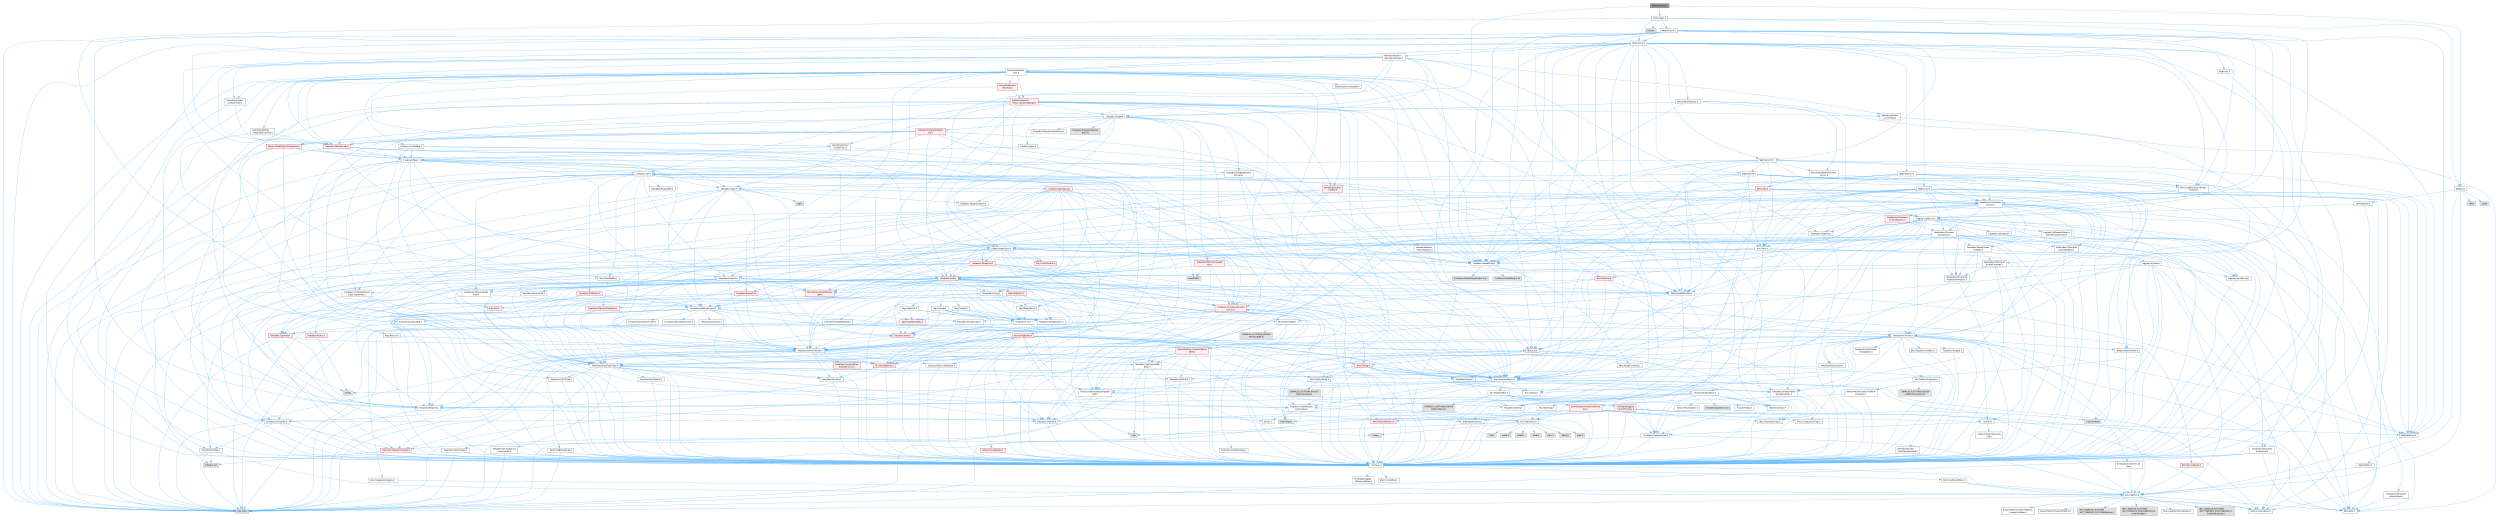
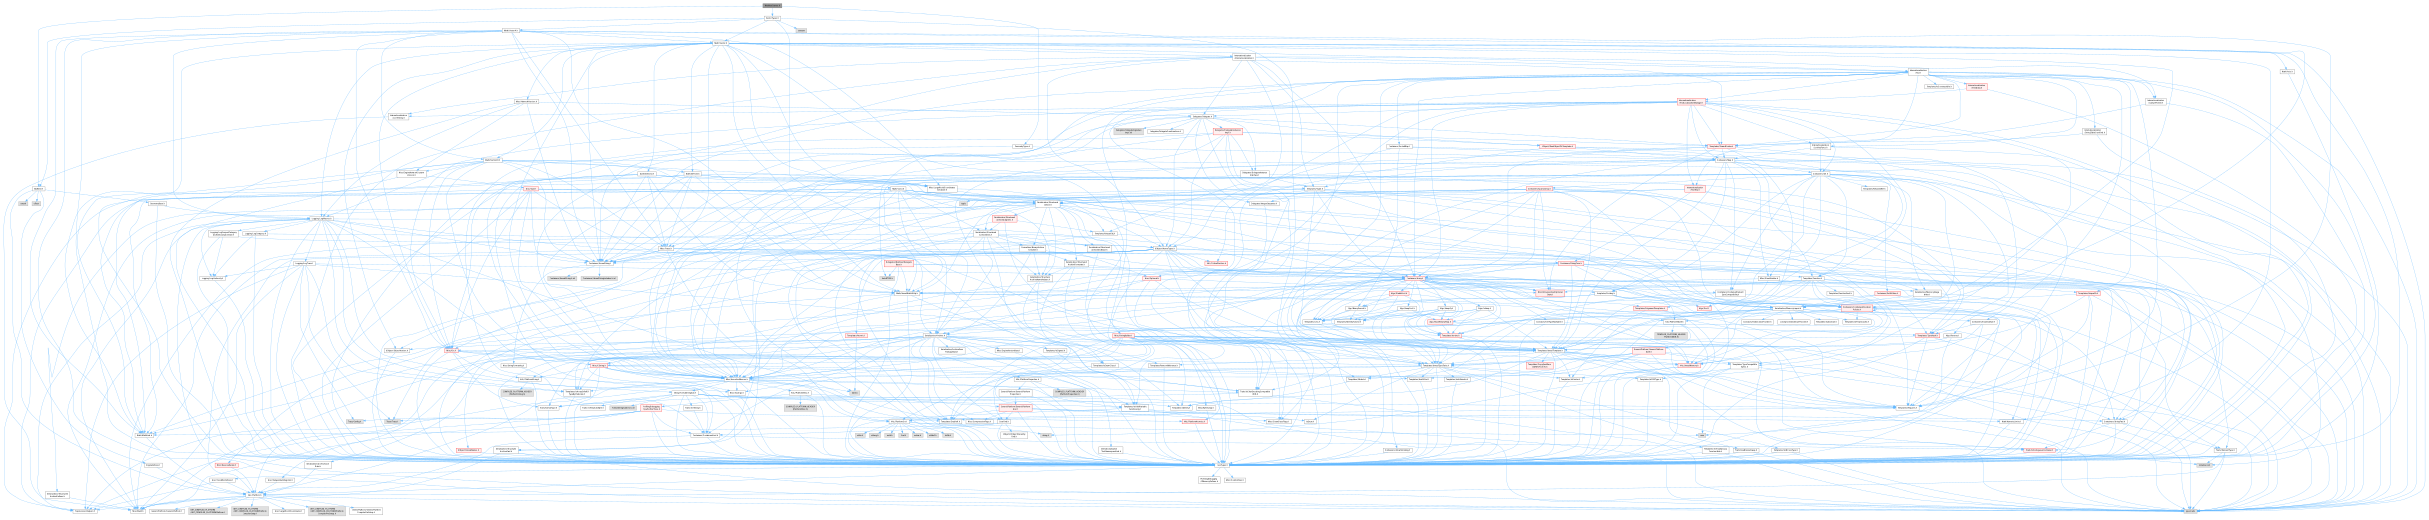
edge "Delegates/Delegate.h" -> "Delegates/MulticastDelegate Base.h": removed
node "Internationalization /TextComparison.h": removed
